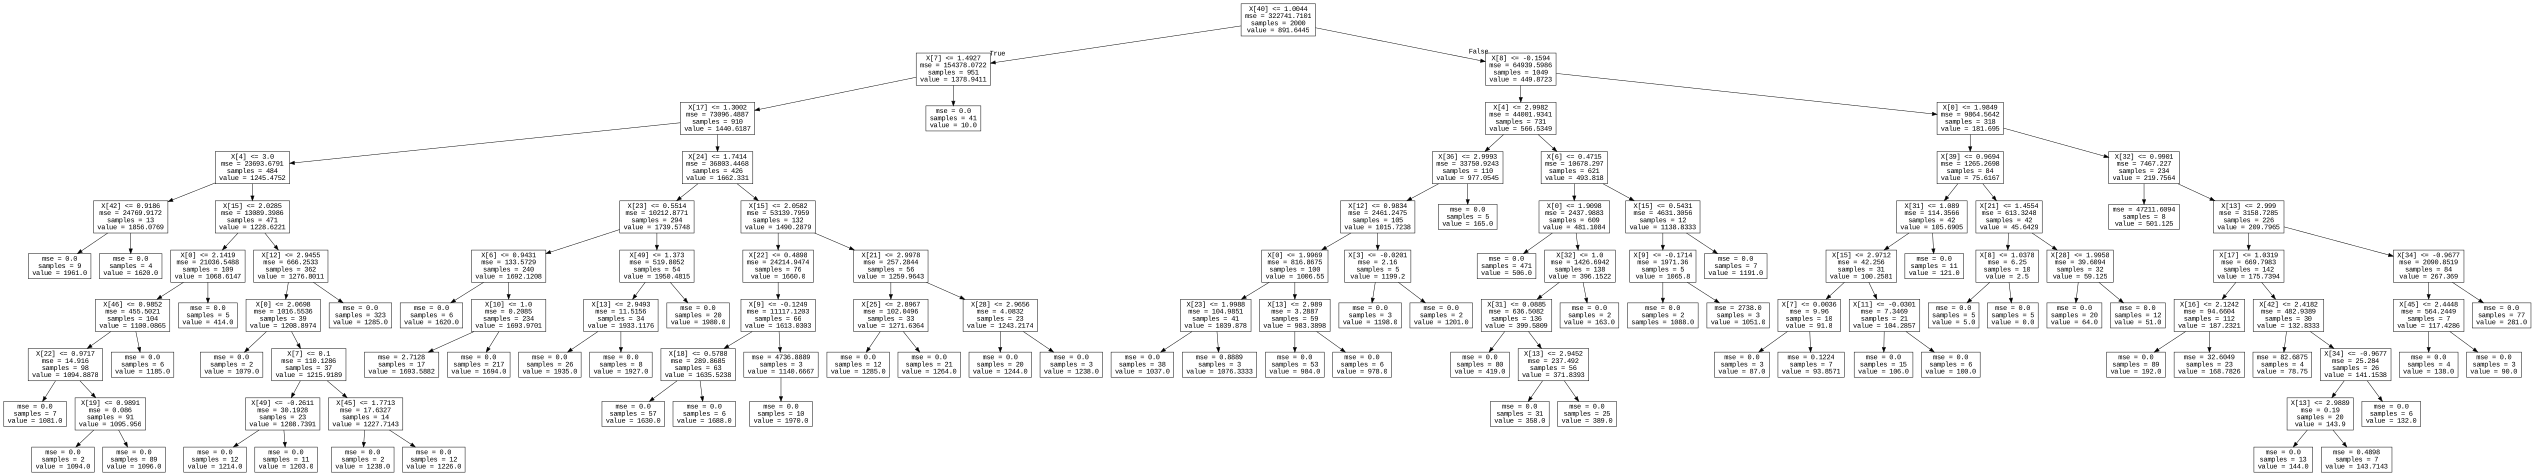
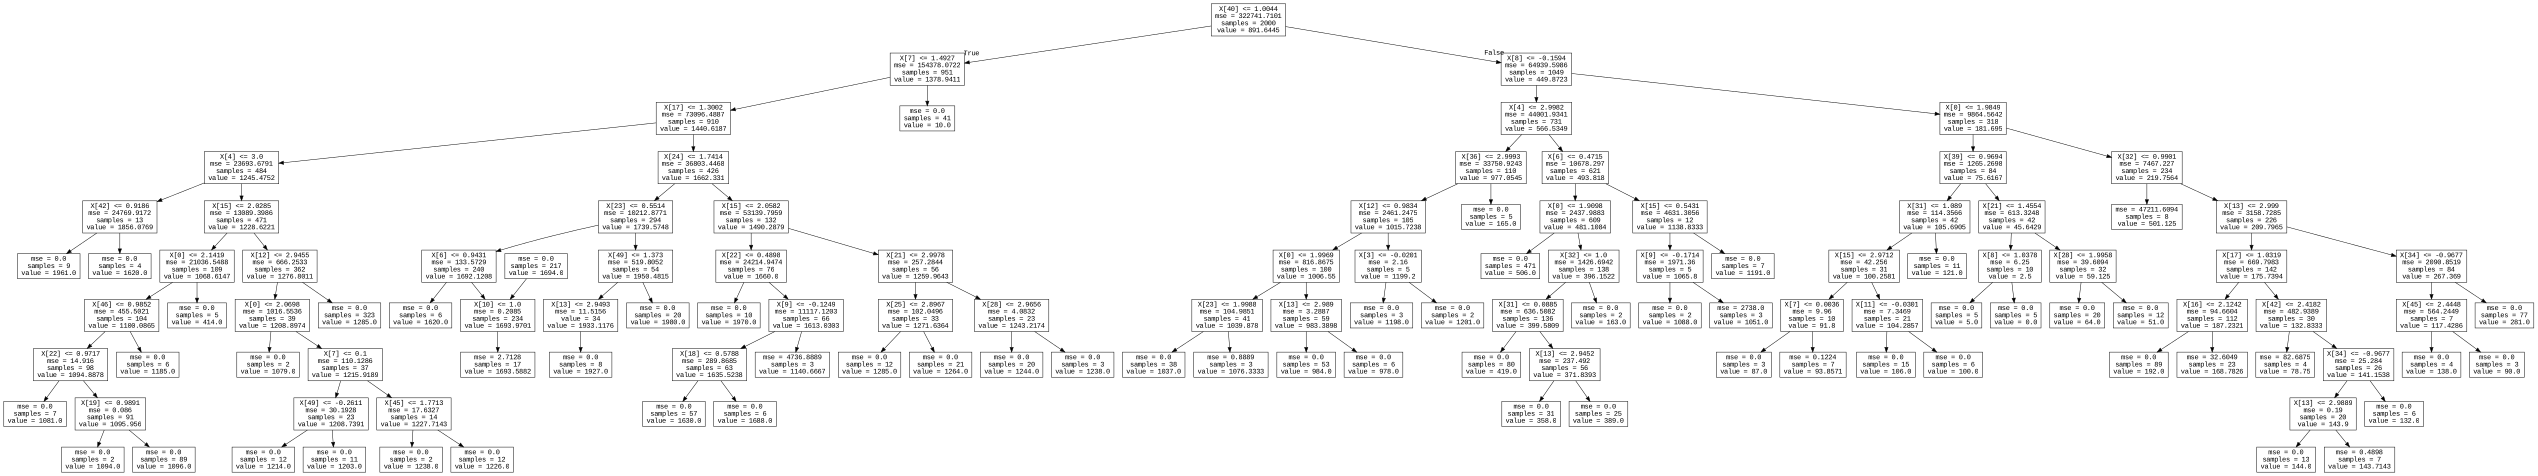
node "X[13] <= 2.9493 mse = 11.5156 samples = 34 value = 1933.1176": label "X[13] <= 2.9493 mse = 11.5156 samples = 34 value = 1933.1176" -> "X[13] <= 2.9493 mse = 11.5156 value = 34 value = 1933.1176"
node "mse = 0.0 samples = 2 samples = 1088.0": label "mse = 0.0 samples = 2 samples = 1088.0" -> "mse = 0.0 samples = 2 value = 1088.0"
edge "X[10] <= 1.0 mse = 0.2085 samples = 234 value = 1693.9701" -> "mse = 0.0 samples = 217 value = 1694.0": reversed
node "mse = 0.0 samples = 26 value = 1935.0": removed
edge "mse = 4736.8889 samples = 3 value = 1140.6667" -> "mse = 0.0 samples = 10 value = 1970.0": now "X[22] <= 0.4898 mse = 24214.9474 samples = 76 value = 1660.0" -> "mse = 0.0 samples = 10 value = 1970.0"
